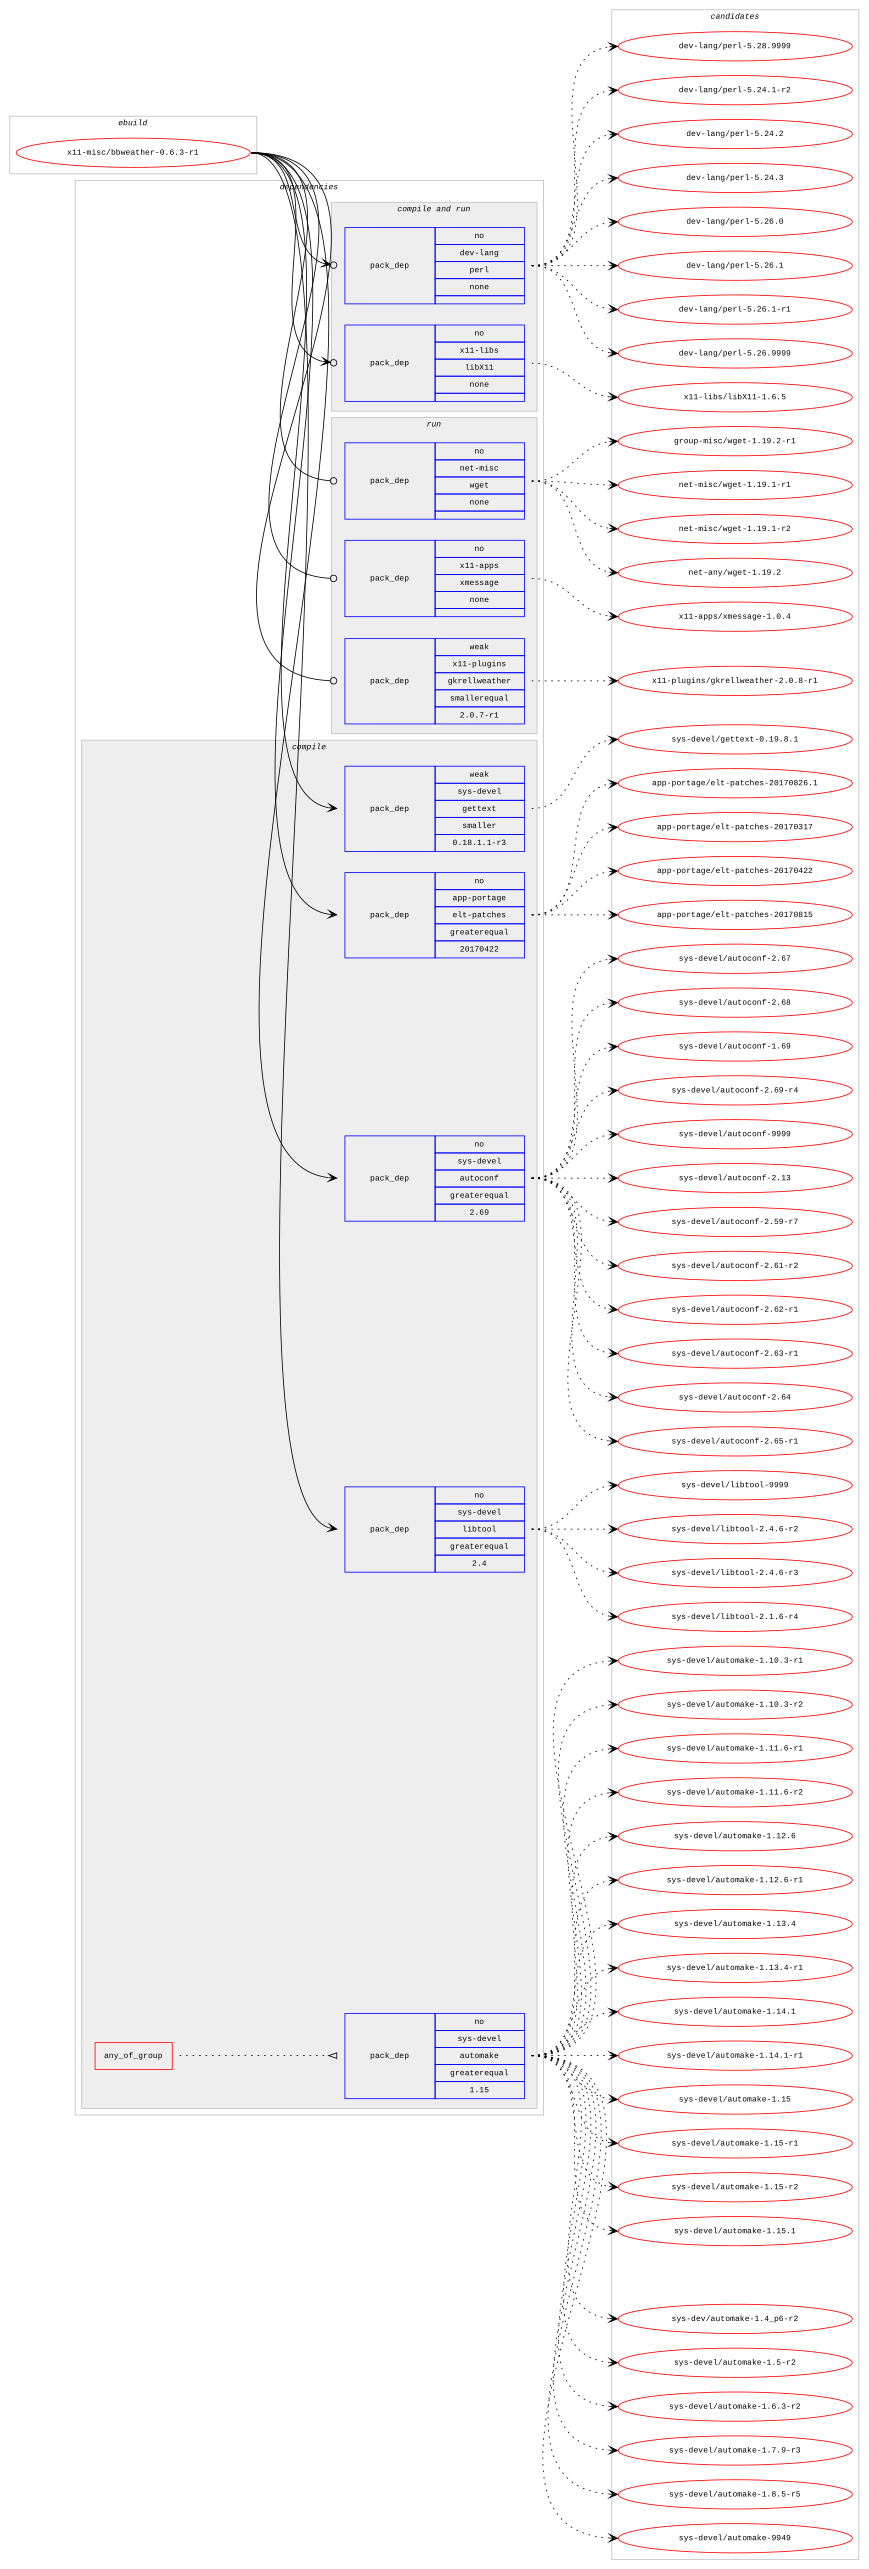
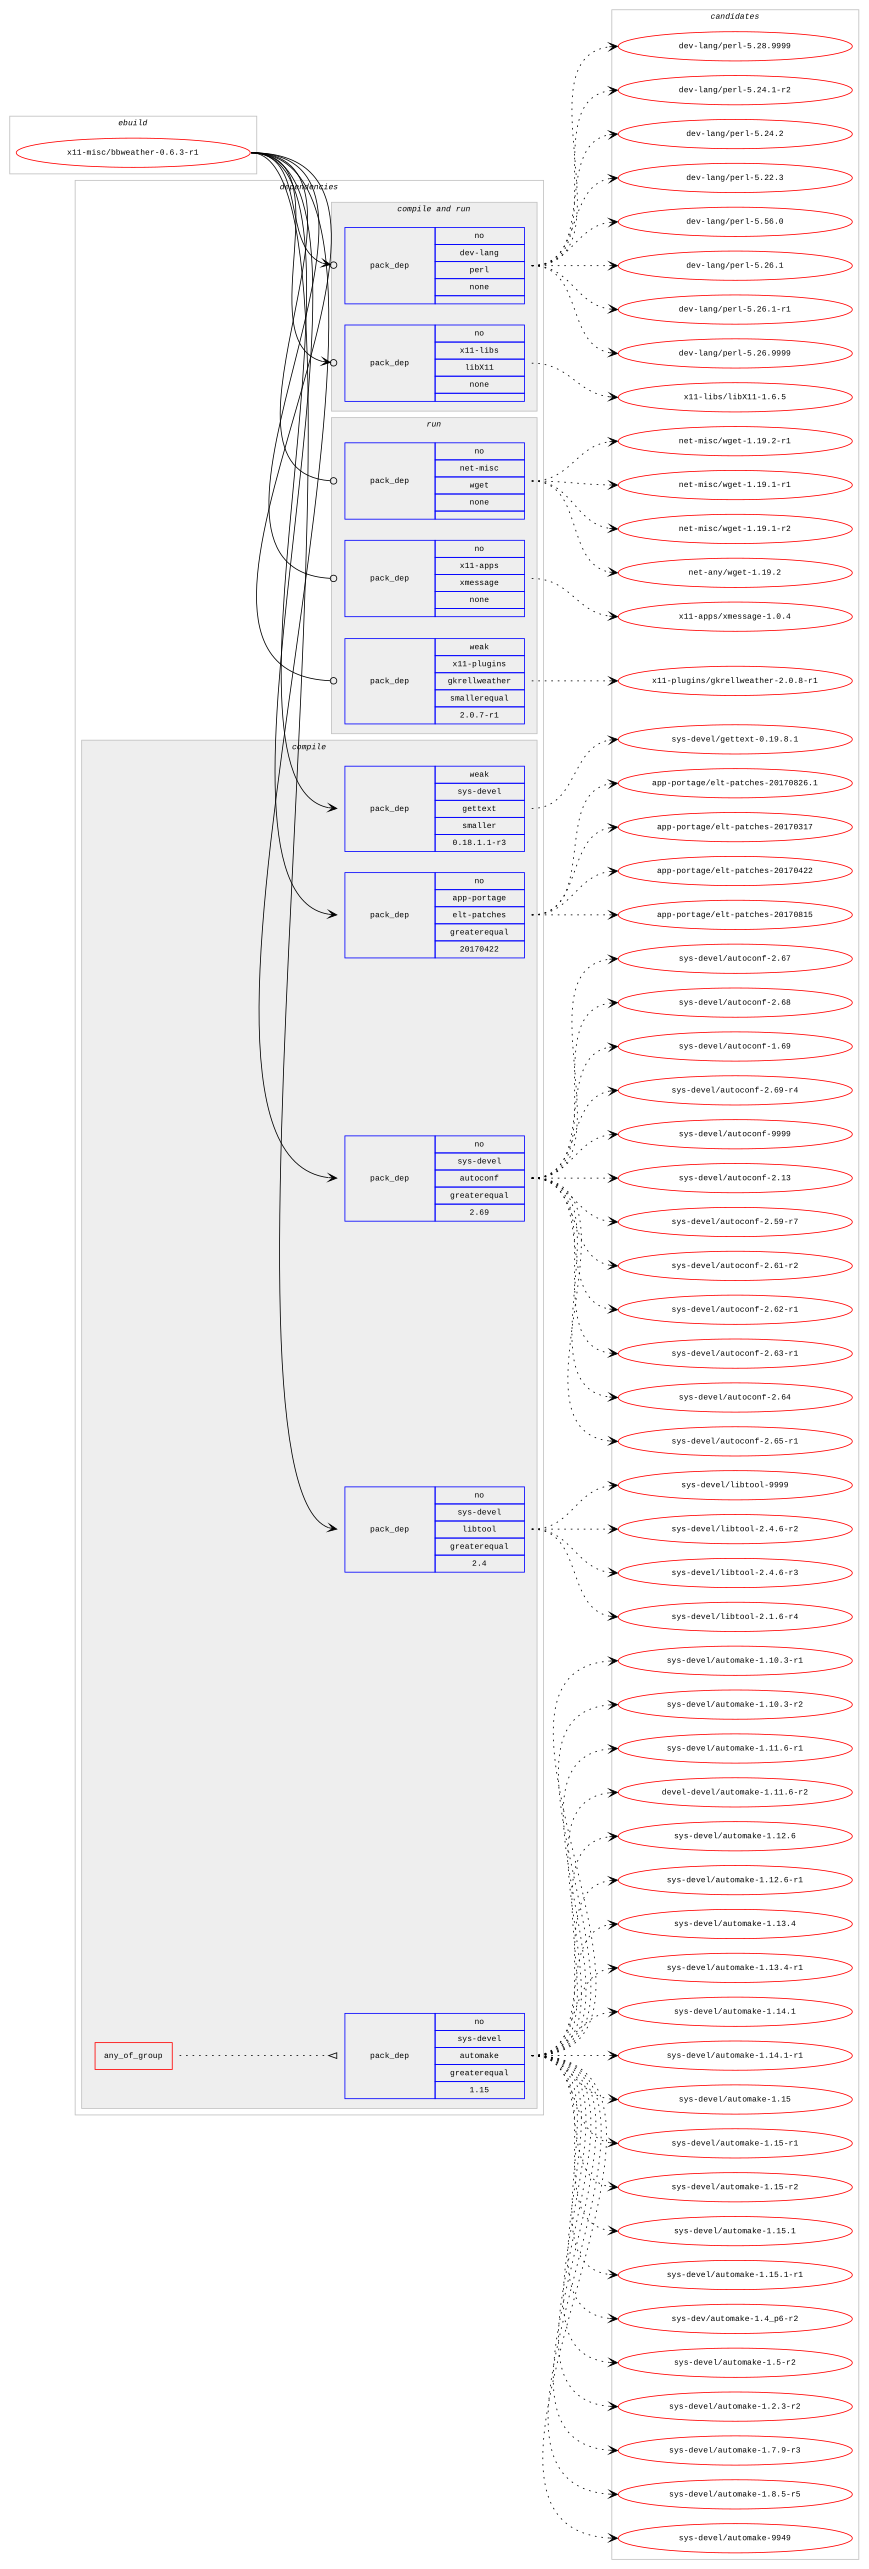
node "dev-lang/perl-5.24.3": label "dev-lang/perl-5.24.3" -> "dev-lang/perl-5.22.3"
node "dev-lang/perl-5.26.0": label "dev-lang/perl-5.26.0" -> "dev-lang/perl-5.56.0"
node "group-misc/wget-1.19.2-r1": label "group-misc/wget-1.19.2-r1" -> "net-misc/wget-1.19.2-r1"
node "sys-devel/automake-1.11.6-r2": label "sys-devel/automake-1.11.6-r2" -> "devel-devel/automake-1.11.6-r2"
node "sys-devel/automake-1.15.1-r1": added
node "sys-devel/automake-1.6.3-r2": label "sys-devel/automake-1.6.3-r2" -> "sys-devel/automake-1.2.3-r2"
